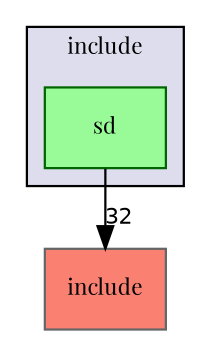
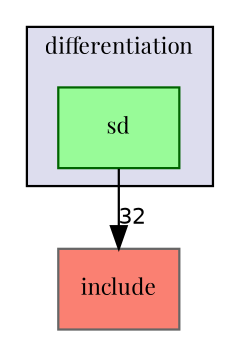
cluster "include": label "include" -> "differentiation"
